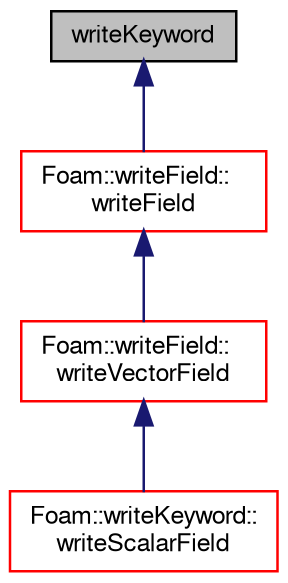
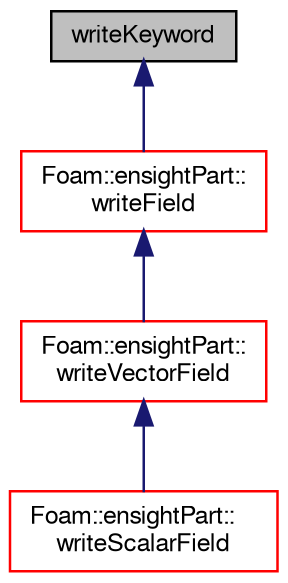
node "Foam::writeField:: writeField": label "Foam::writeField:: writeField" -> "Foam::ensightPart:: writeField"
node "Foam::writeField:: writeVectorField": label "Foam::writeField:: writeVectorField" -> "Foam::ensightPart:: writeVectorField"
node "Foam::writeKeyword:: writeScalarField": label "Foam::writeKeyword:: writeScalarField" -> "Foam::ensightPart:: writeScalarField"
